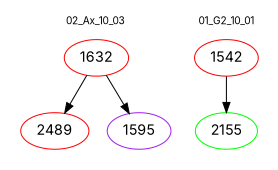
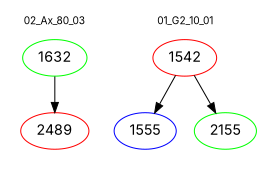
cluster "02_Ax_10_03": label "02_Ax_10_03" -> "02_Ax_80_03"
node "1632": color red -> green
node "1595": removed
node "1555": added
